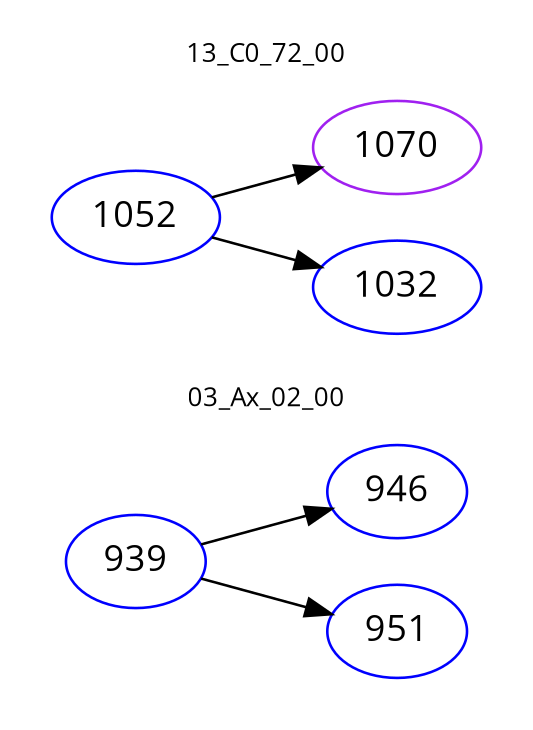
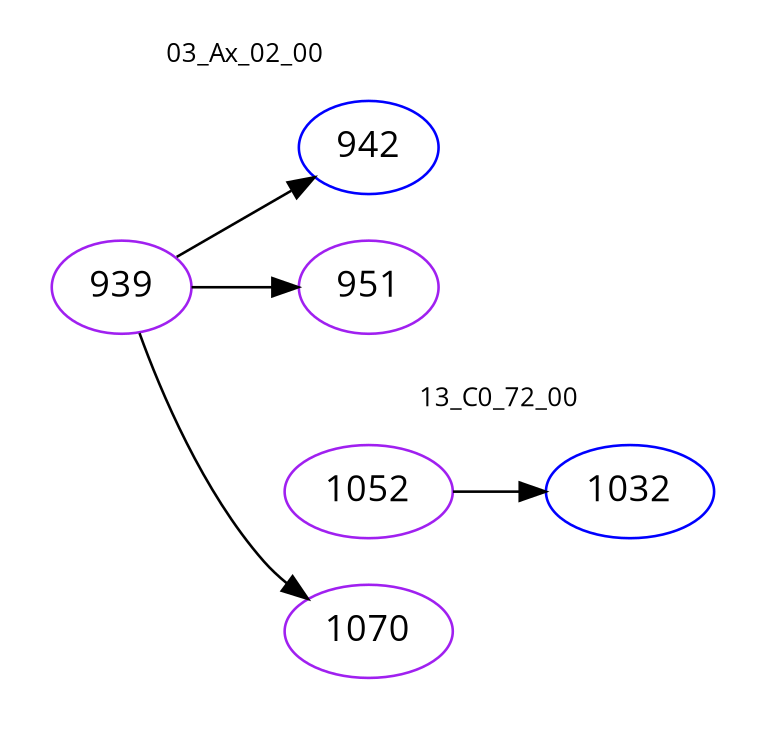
edge "1052" -> "1070": now "939" -> "1070"
node "1052": color blue -> purple
node "946": label "946" -> "942"
node "939": color blue -> purple
node "951": color blue -> purple
